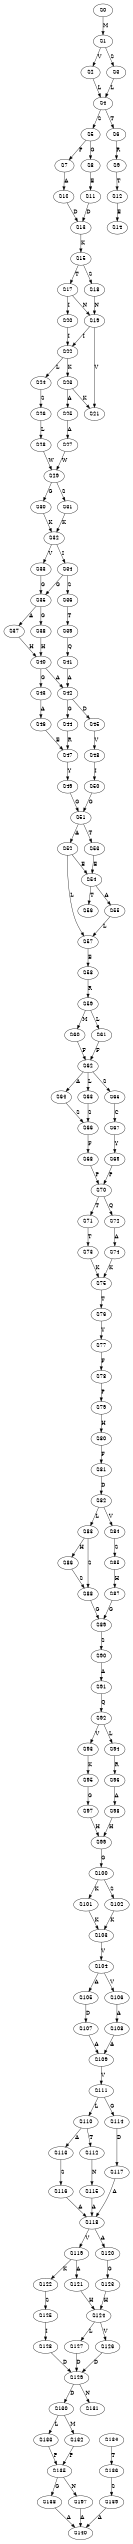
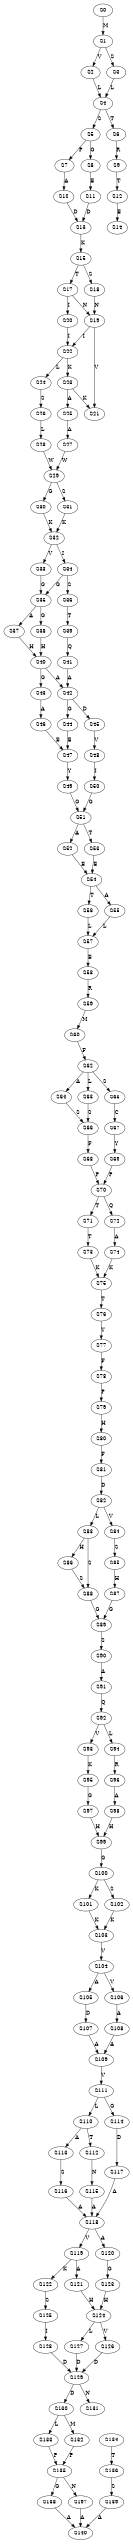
edge "S44" -> "S47": label "R" -> "E"
edge "S52" -> "S57": now "S56" -> "S57"
node "S61": removed
